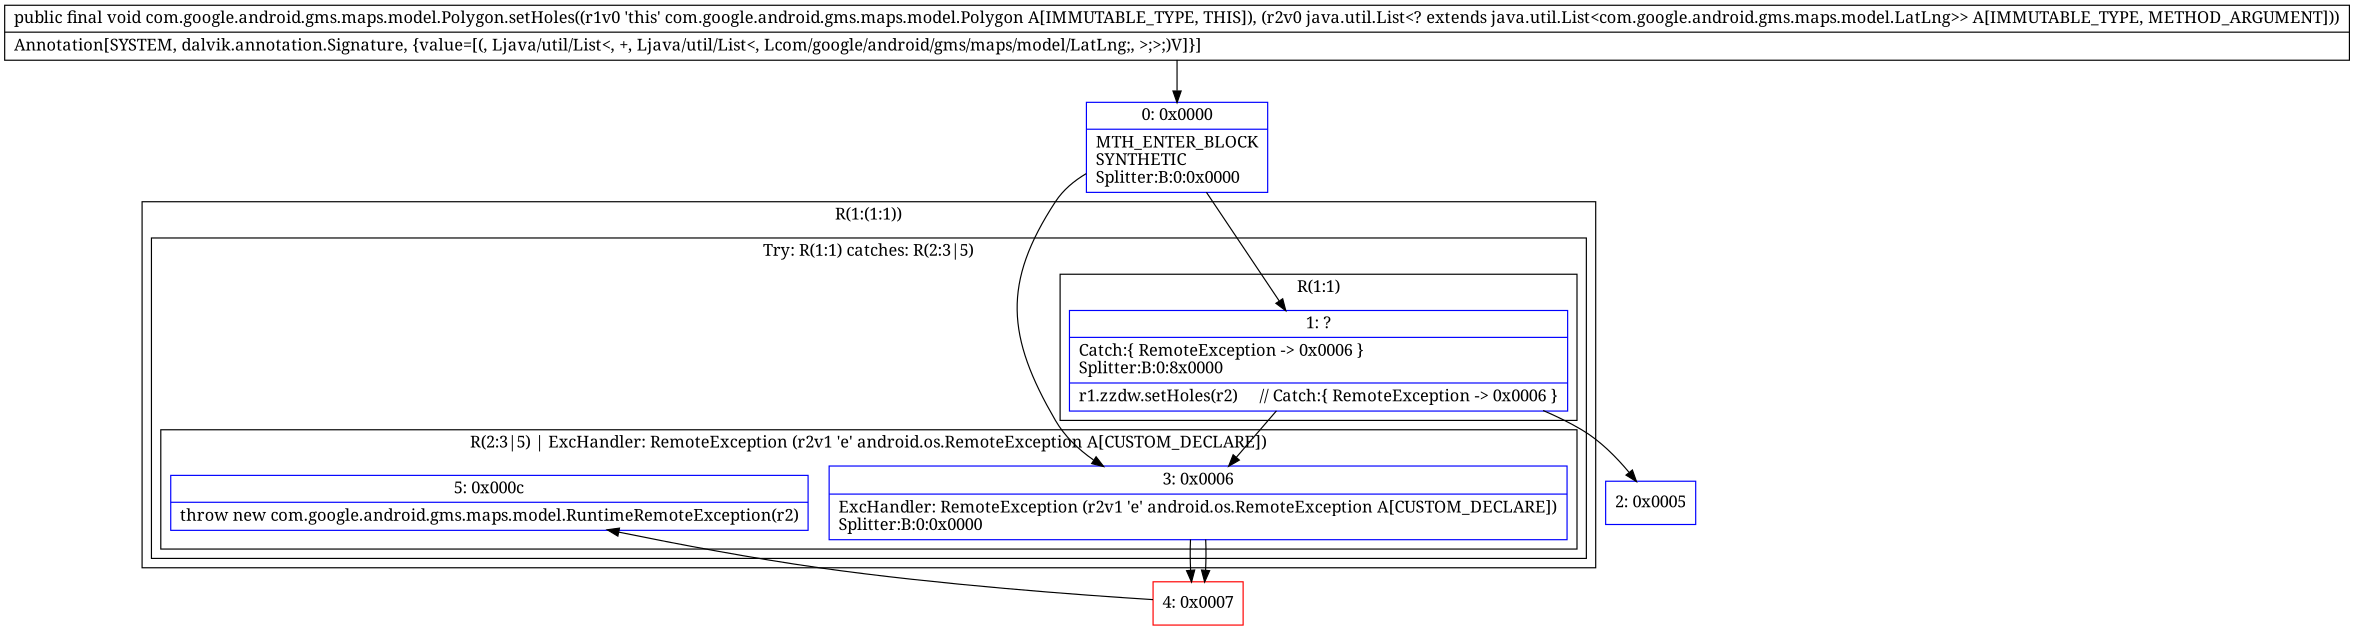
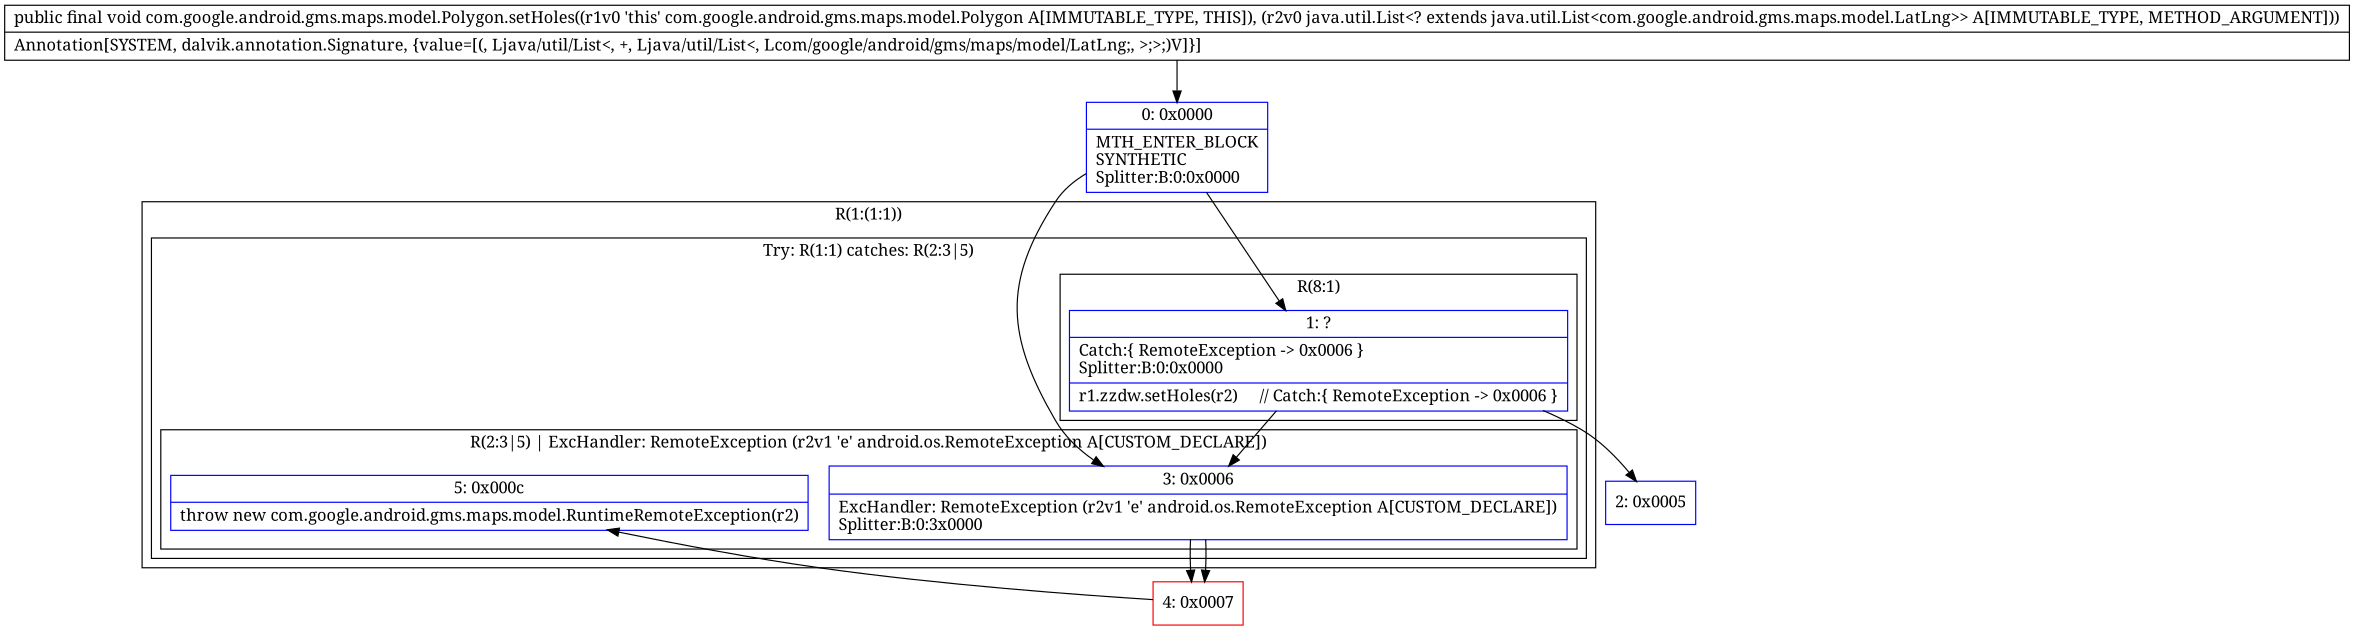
cluster "R(1:1)": label "R(1:1)" -> "R(8:1)"
node "1: ?": text "Splitter:B:0:8x0000" -> "Splitter:B:0:0x0000"
node "3: 0x0006": text "Splitter:B:0:0x0000" -> "Splitter:B:0:3x0000"
